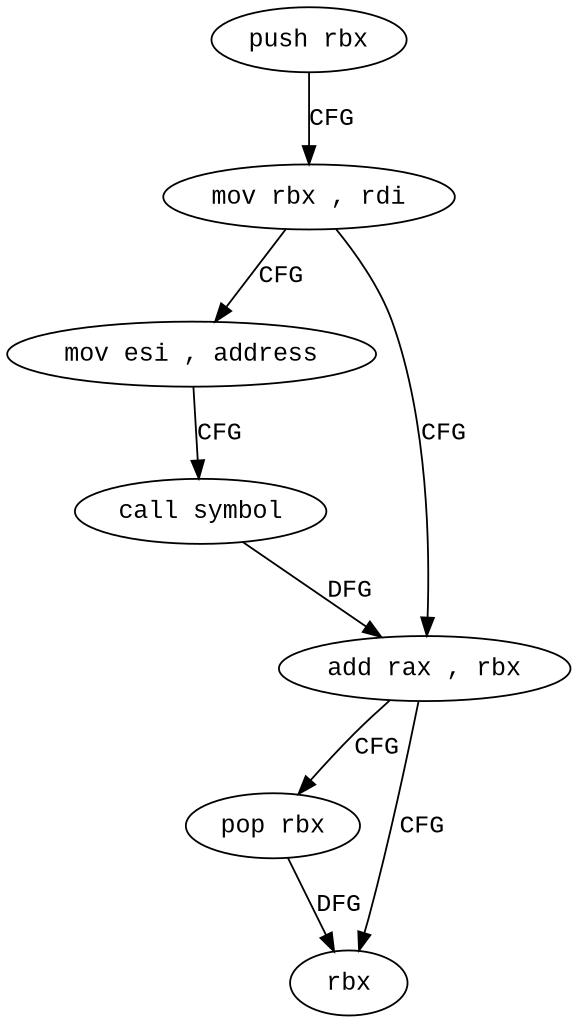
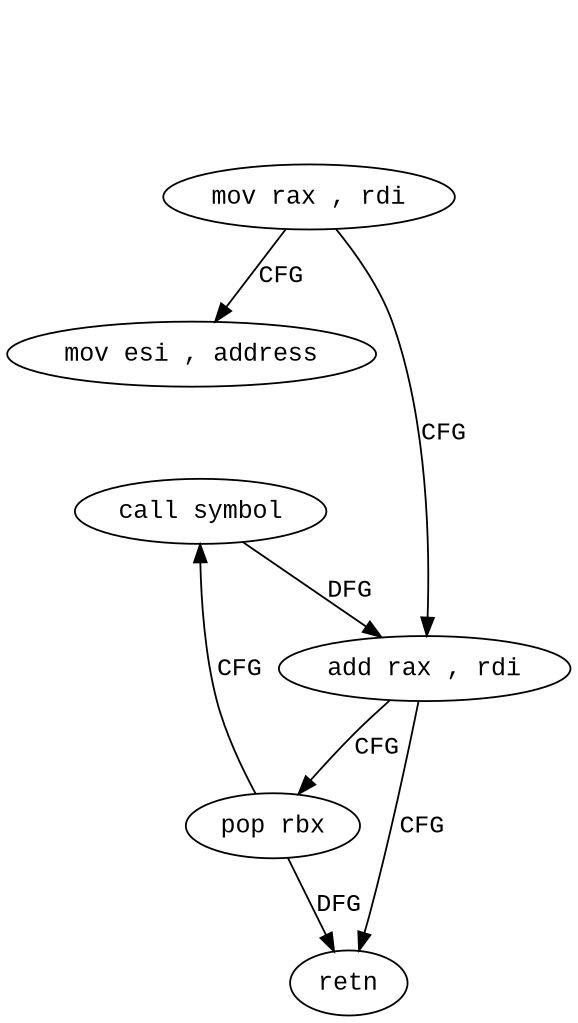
node "push rbx": removed
node "mov rbx , rdi": label "mov rbx , rdi" -> "mov rax , rdi"
edge "mov esi , address" -> "call symbol": now "pop rbx" -> "call symbol"
node "add rax , rbx": label "add rax , rbx" -> "add rax , rdi"
node "rbx": label "rbx" -> "retn"
